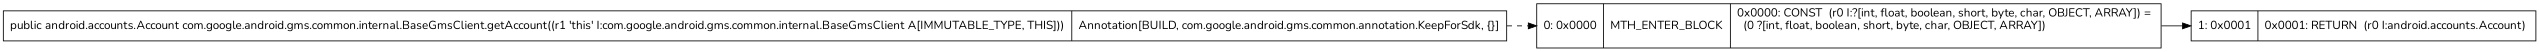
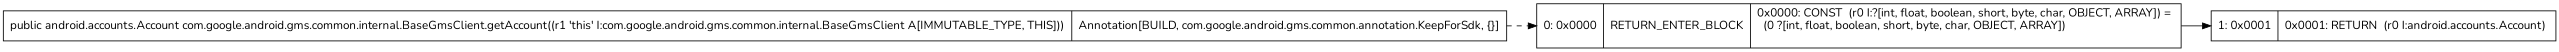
node "0: 0x0000": text "MTH_ENTER_BLOCK" -> "RETURN_ENTER_BLOCK"
